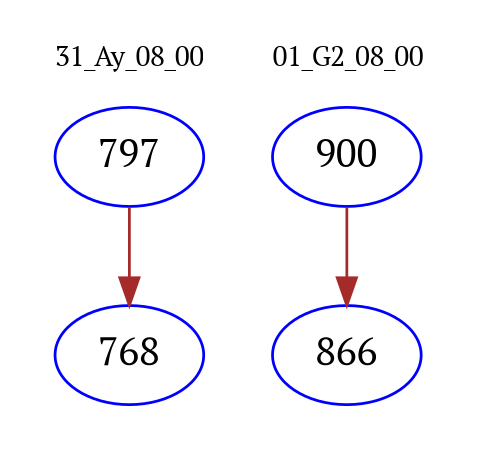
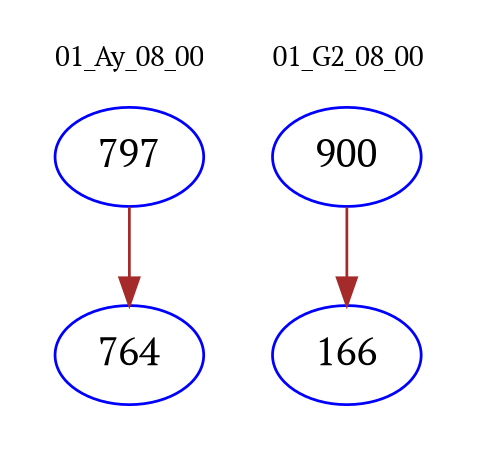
cluster "31_Ay_08_00": label "31_Ay_08_00" -> "01_Ay_08_00"
node "768": label "768" -> "764"
node "866": label "866" -> "166"
